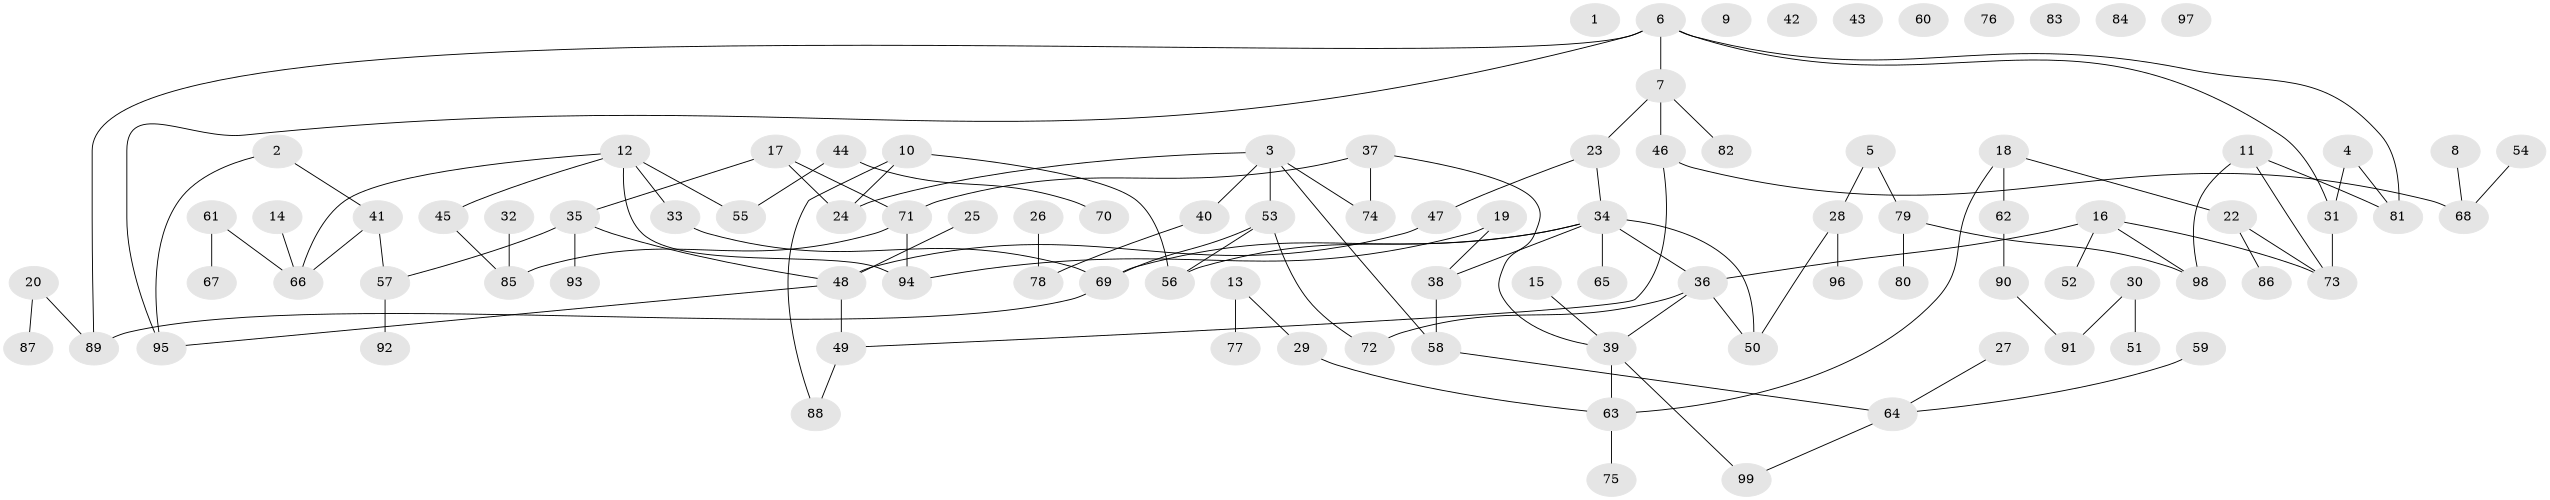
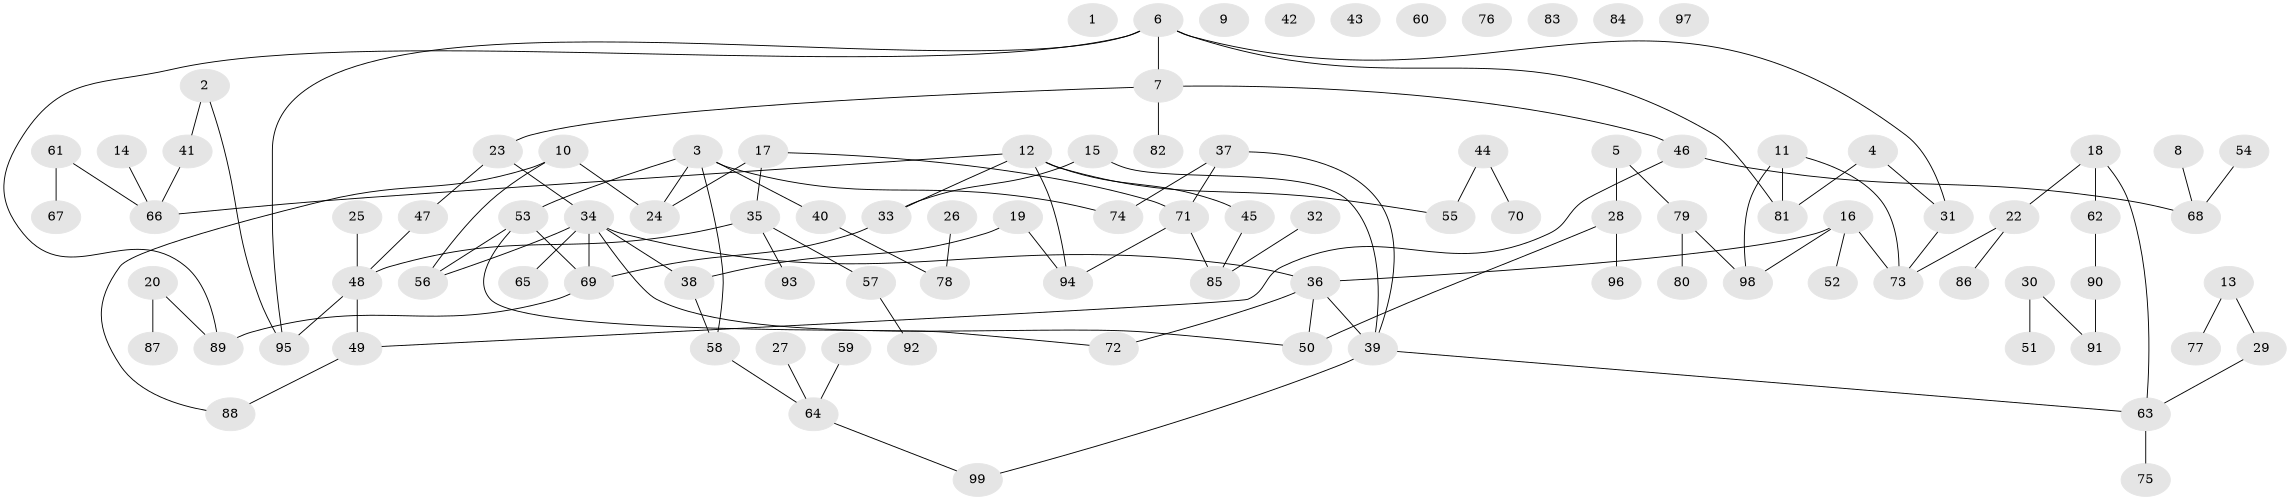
edge "15" -- "33": added
edge "41" -- "57": removed
